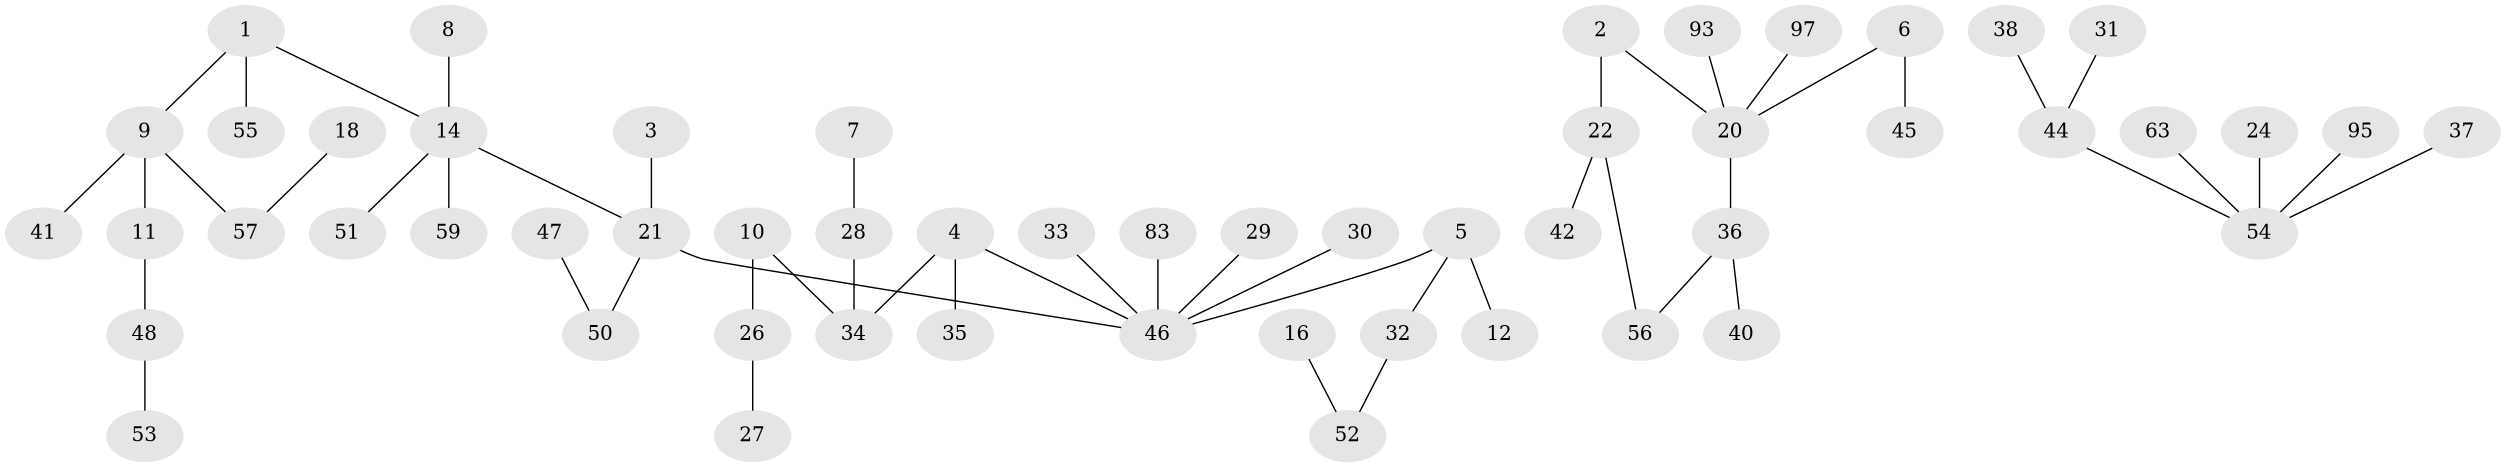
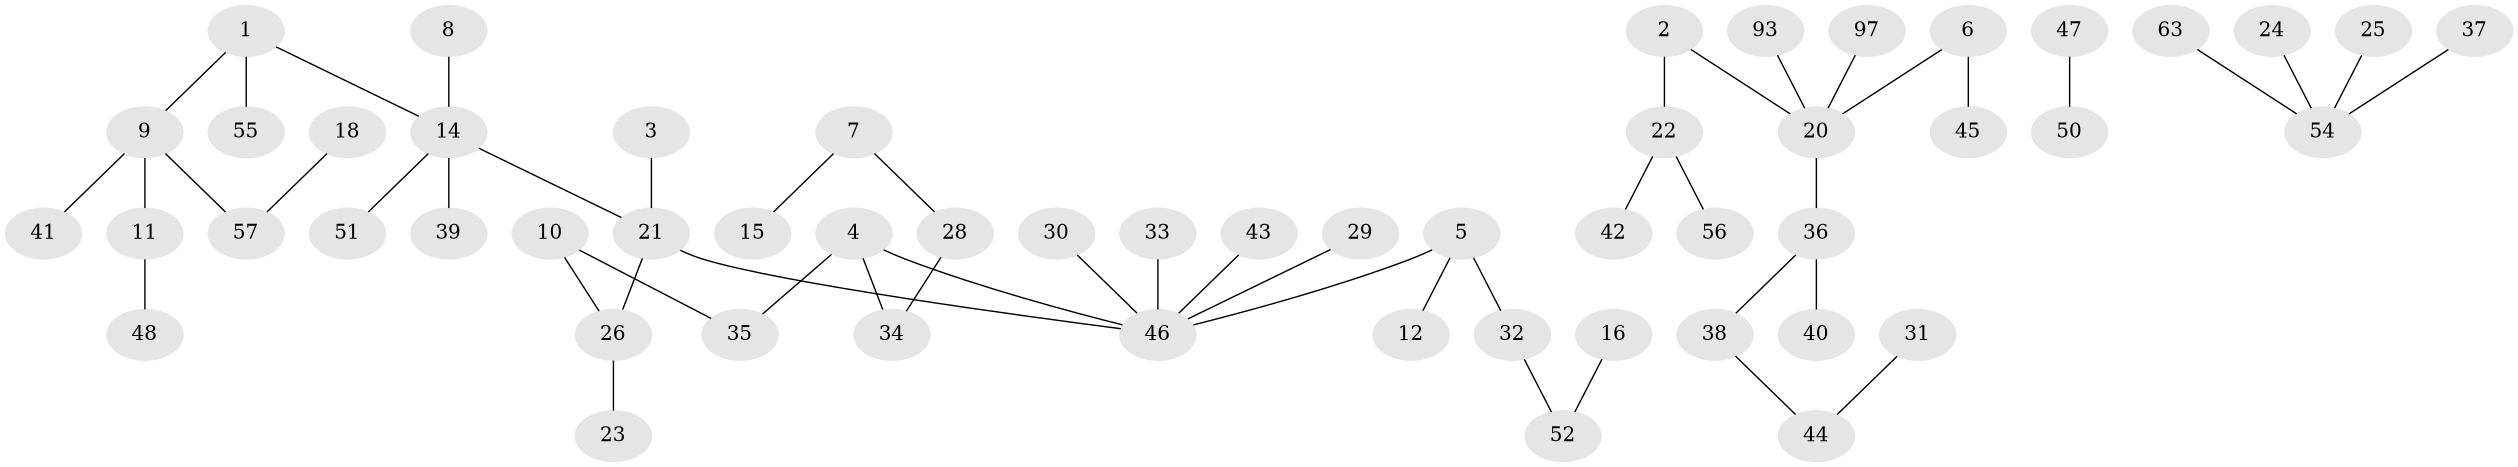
node "95": label "95" -> "25"
edge "44" -- "54": removed
node "59": label "59" -> "39"
node "15": added
node "83": label "83" -> "43"
edge "21" -- "50": now "21" -- "26"
edge "36" -- "56": now "36" -- "38"
edge "10" -- "34": now "10" -- "35"
node "53": removed
node "27": label "27" -> "23"
